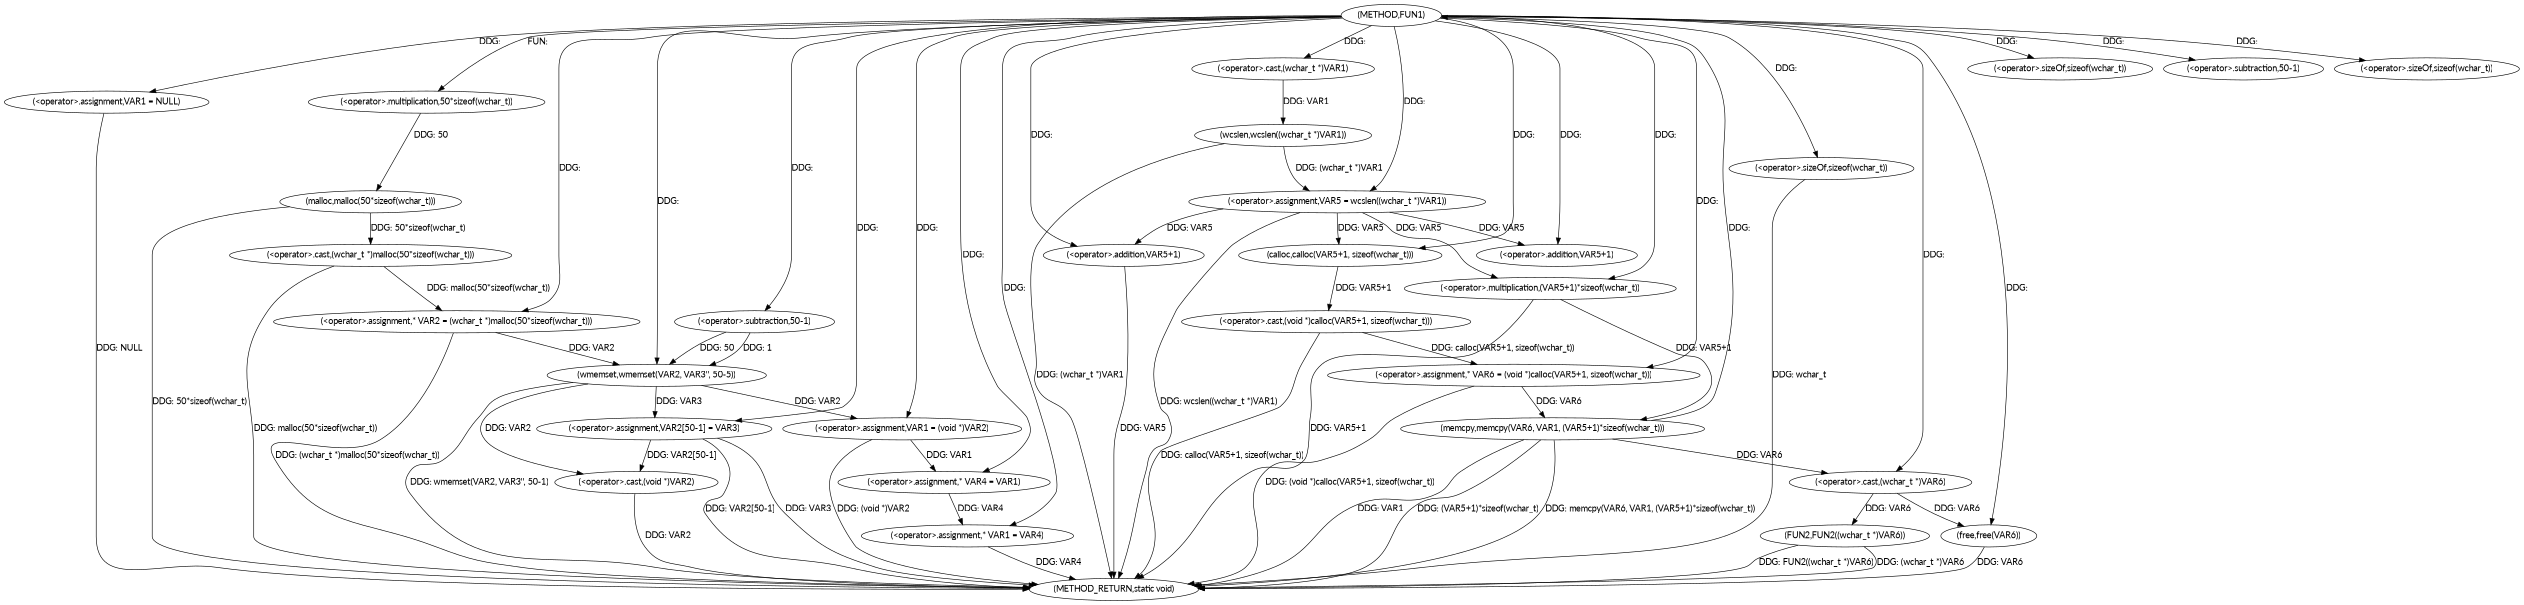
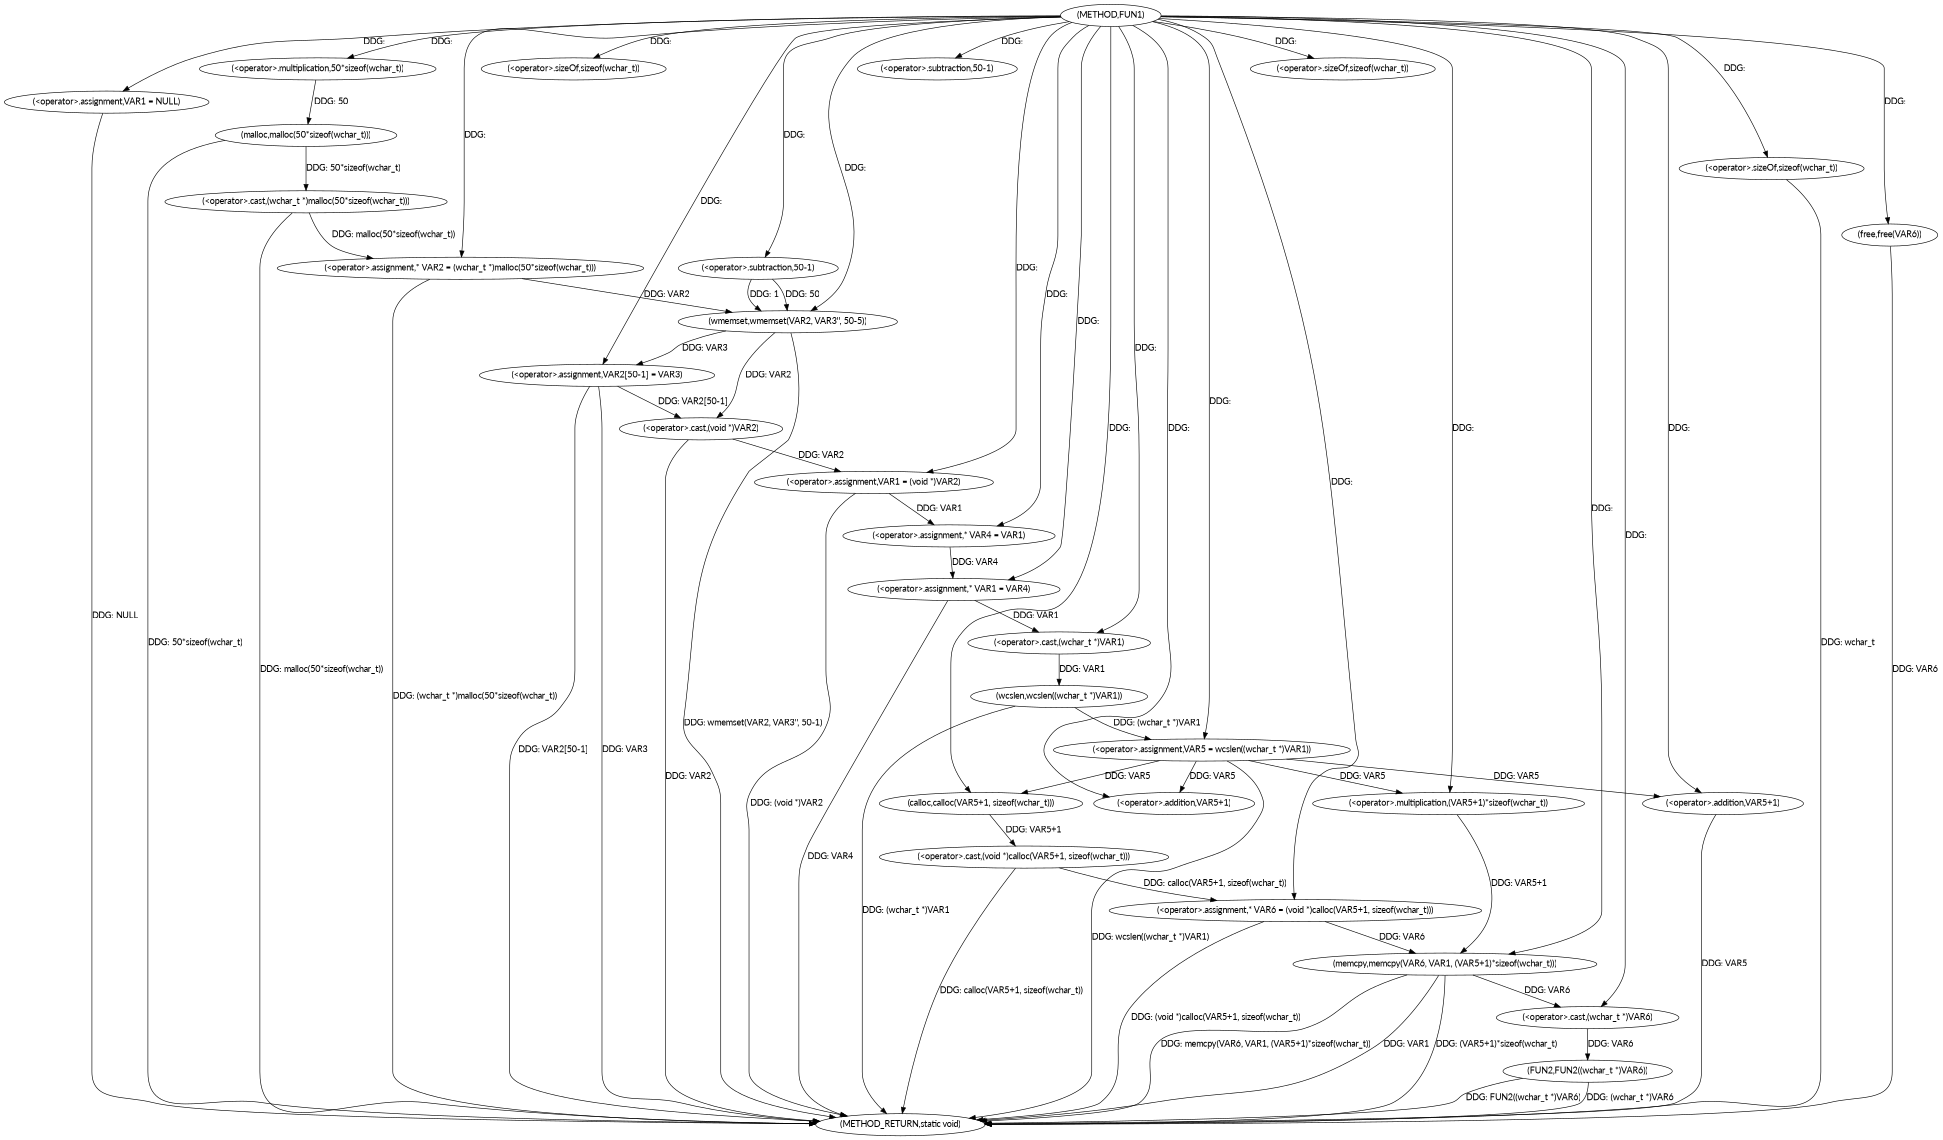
edge "(METHOD,FUN1)" -> "(<operator>.multiplication,50*sizeof(wchar_t))": label "FUN: " -> "DDG: "
edge "(memcpy,memcpy(VAR6, VAR1, (VAR5+1)*sizeof(wchar_t)))" -> "(METHOD,FUN1)": reversed
edge "(<operator>.multiplication,(VAR5+1)*sizeof(wchar_t))" -> "(METHOD_RETURN,static void)": removed, label "DDG: VAR5+1"
edge "(wmemset,wmemset(VAR2, VAR3'', 50-5))" -> "(<operator>.assignment,VAR1 = (void *)VAR2)": now "(<operator>.cast,(void *)VAR2)" -> "(<operator>.assignment,VAR1 = (void *)VAR2)"
edge "(<operator>.cast,(wchar_t *)VAR6)" -> "(free,free(VAR6))": removed, label "DDG: VAR6"
edge "(<operator>.assignment,* VAR1 = VAR4)" -> "(<operator>.cast,(wchar_t *)VAR1)": added, label "DDG: VAR1"
